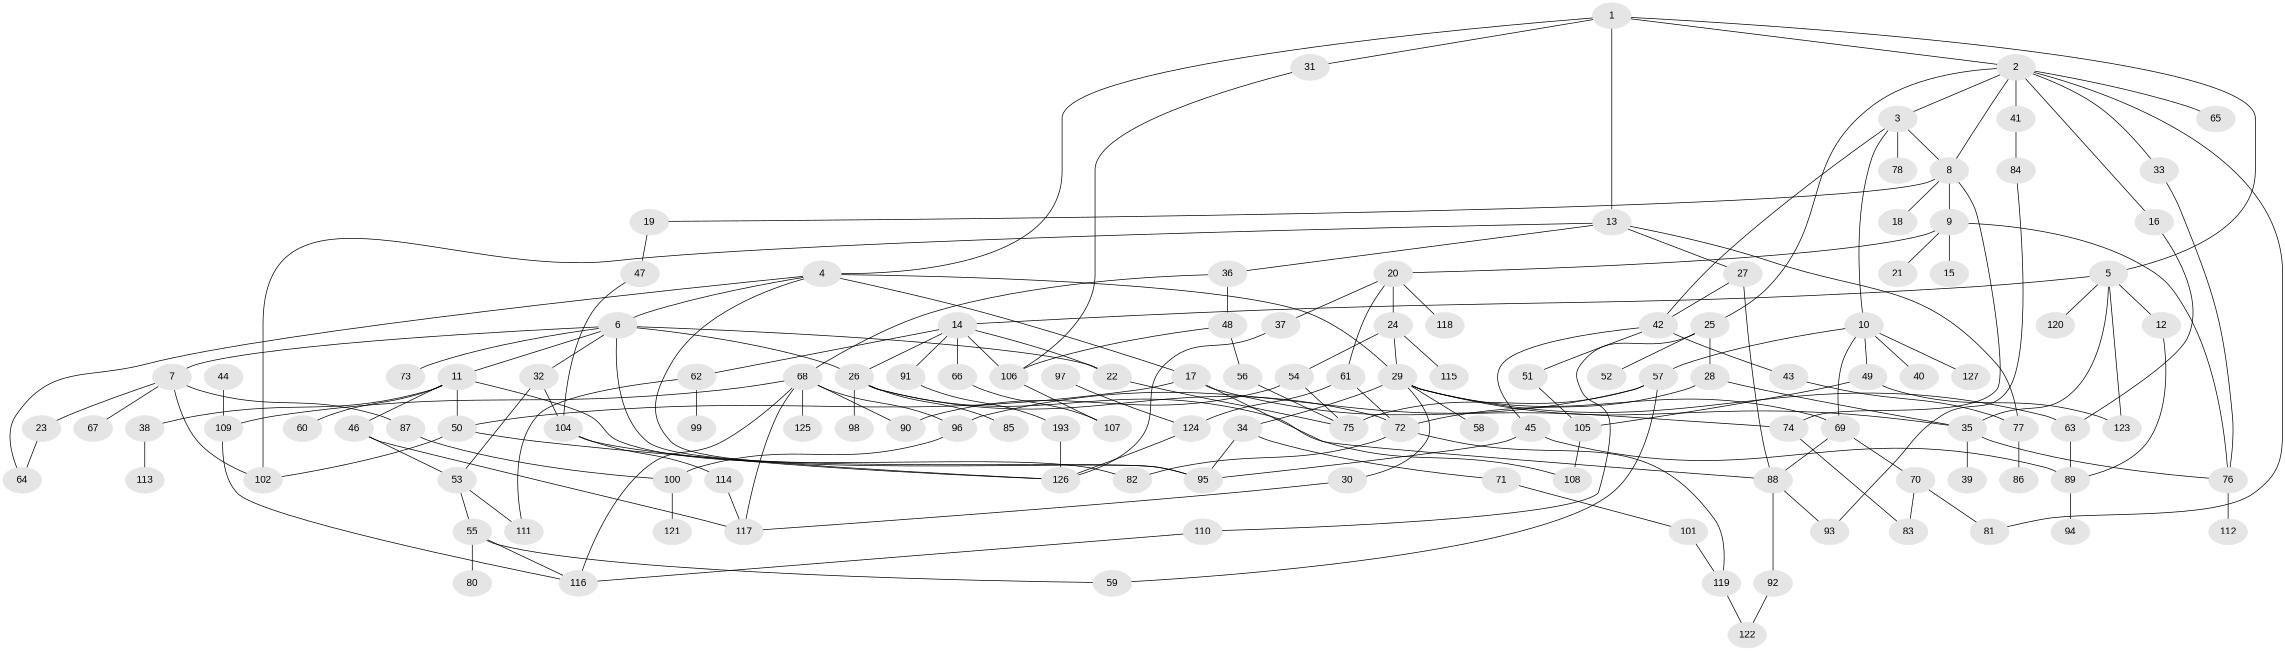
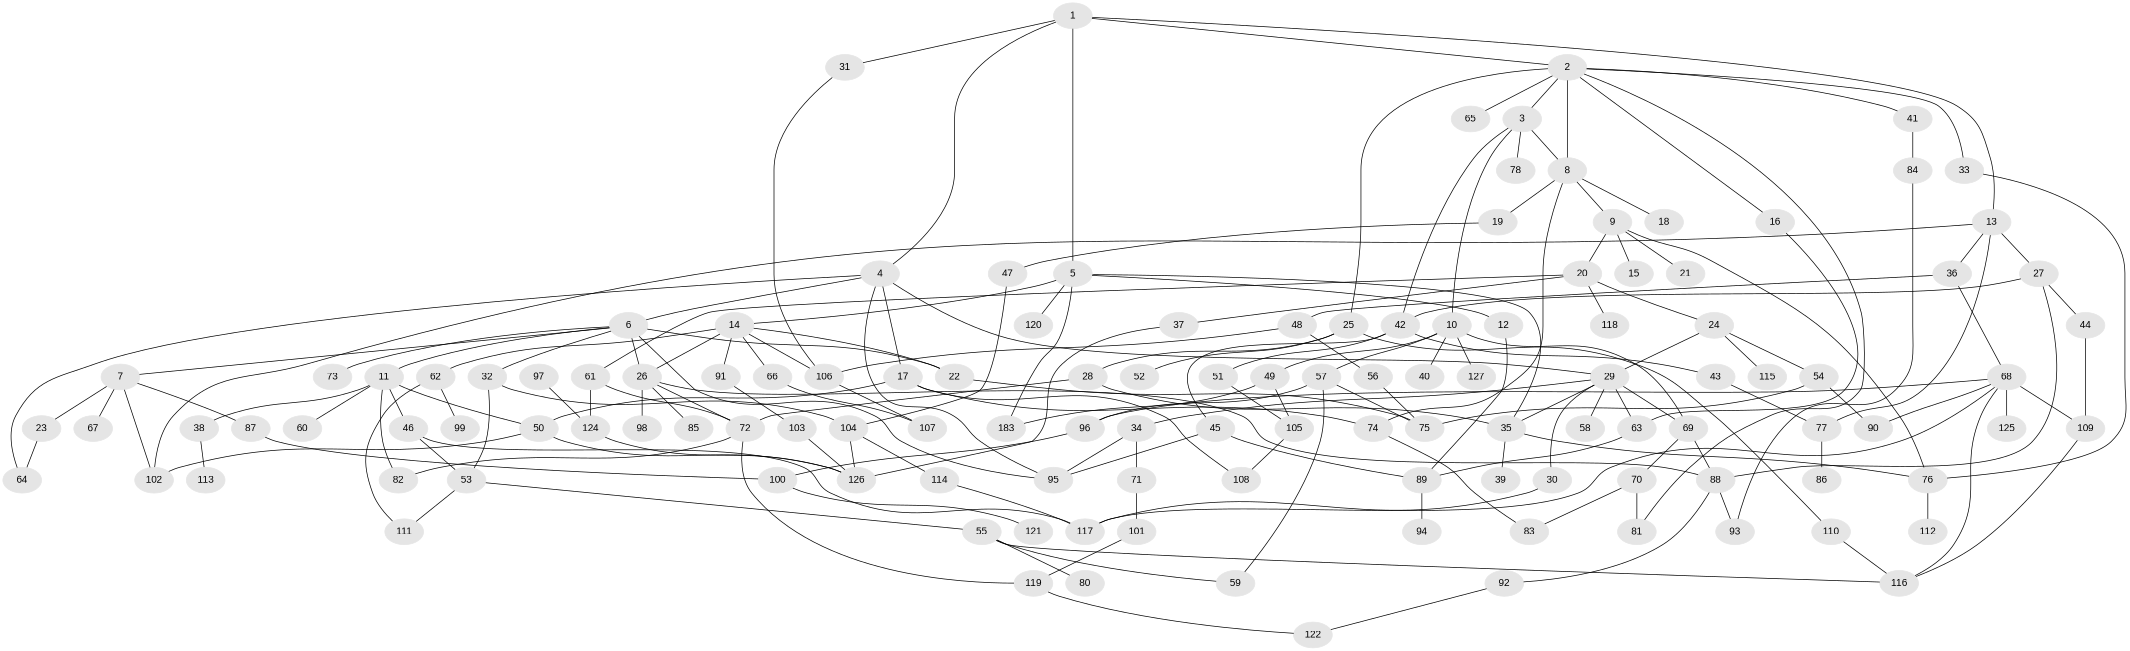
edge "27" -- "44": added
node "193": label "193" -> "103"
node "123": label "123" -> "183"
